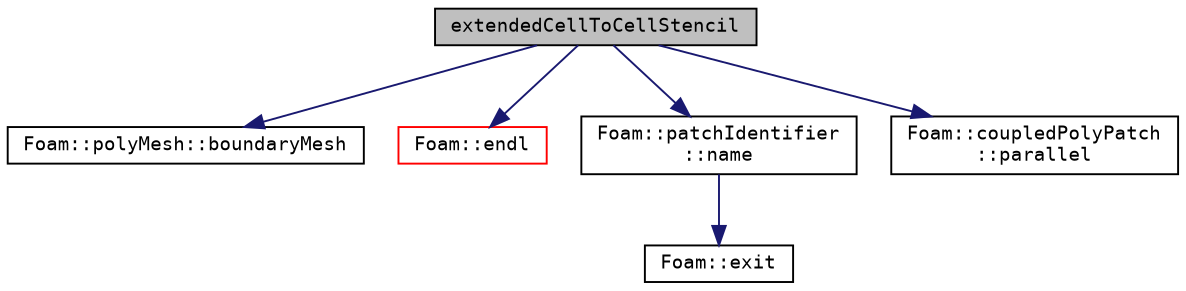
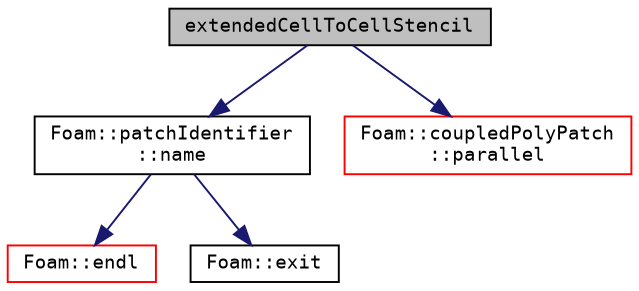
edge "extendedCellToCellStencil" -> "Foam::endl": now "Foam::patchIdentifier ::name" -> "Foam::endl"
node "Foam::polyMesh::boundaryMesh": removed
node "Foam::coupledPolyPatch ::parallel": color black -> red
